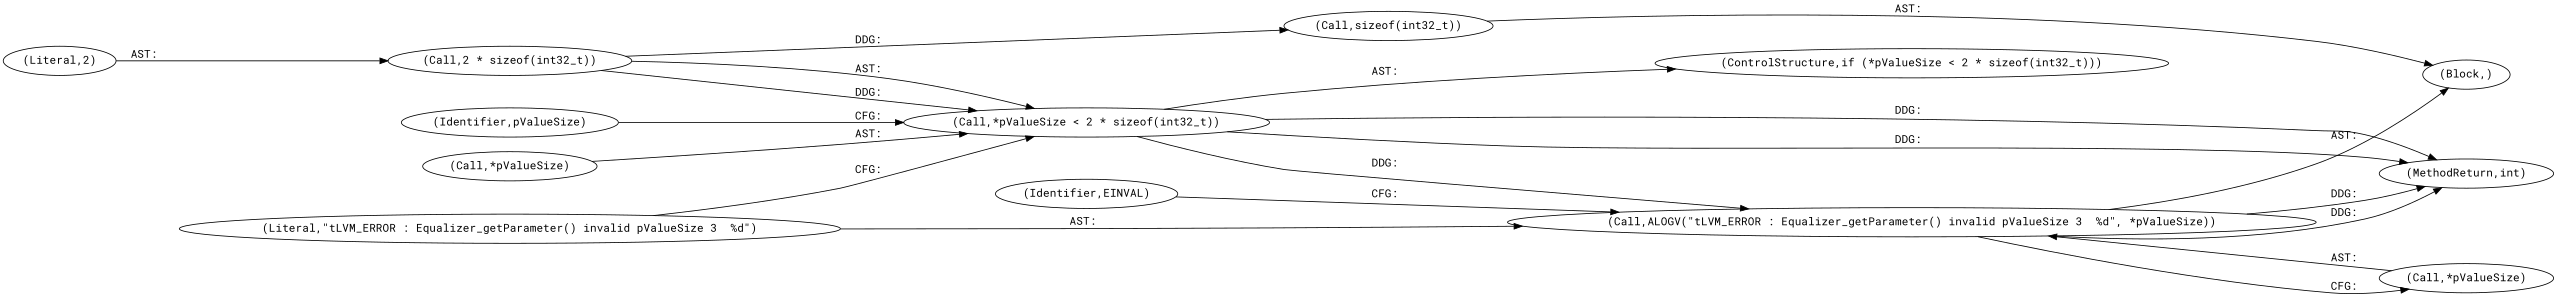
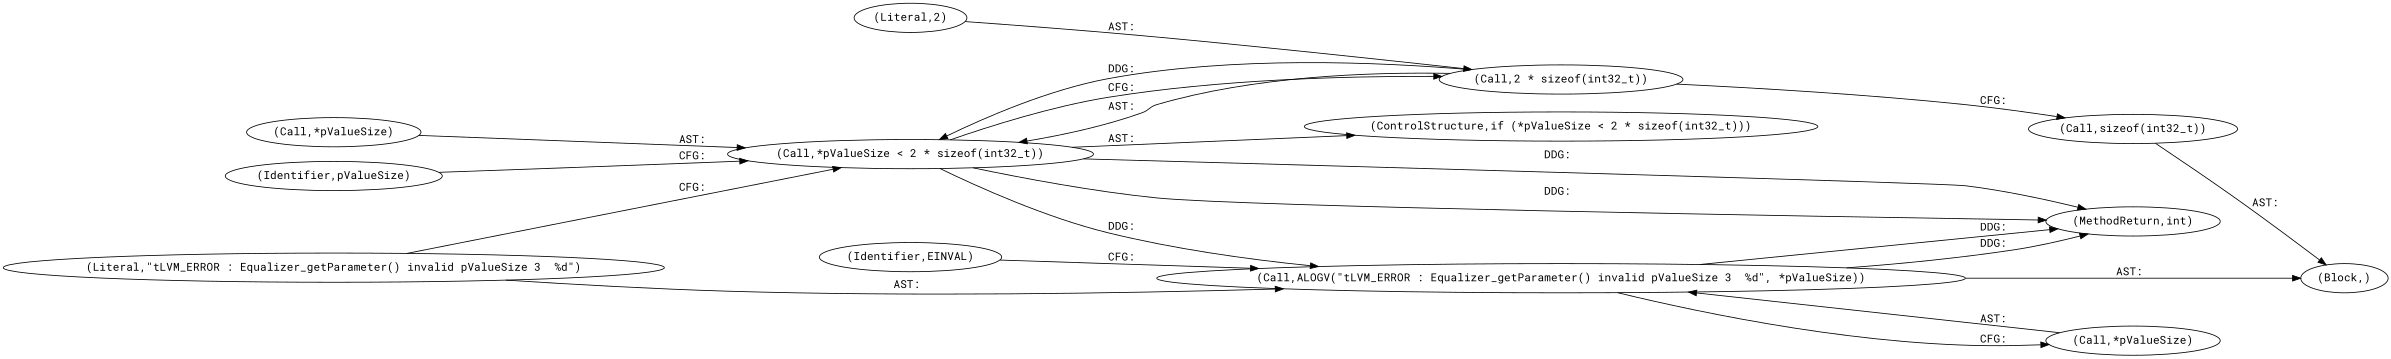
edge "(Call,2 * sizeof(int32_t))" -> "(Call,sizeof(int32_t))": label "DDG: " -> "CFG: "
edge "(Call,*pValueSize < 2 * sizeof(int32_t))" -> "(Call,2 * sizeof(int32_t))": added, label "CFG:"
